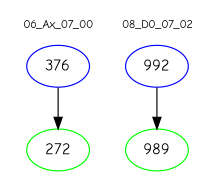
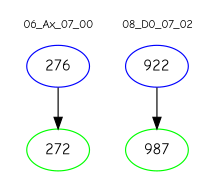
node "376": label "376" -> "276"
node "992": label "992" -> "922"
node "989": label "989" -> "987"
